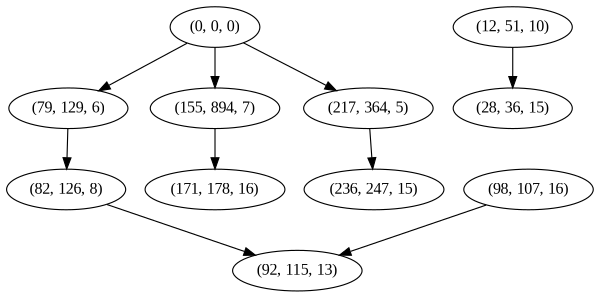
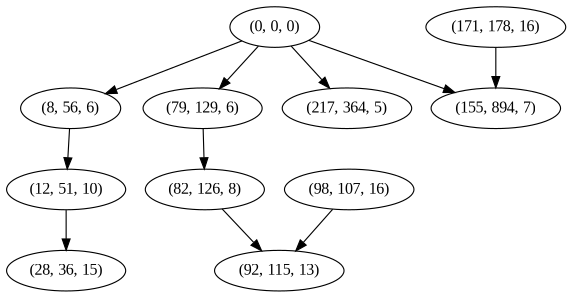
node "(8, 56, 6)": added
edge "(155, 894, 7)" -> "(171, 178, 16)": reversed
node "(236, 247, 15)": removed
